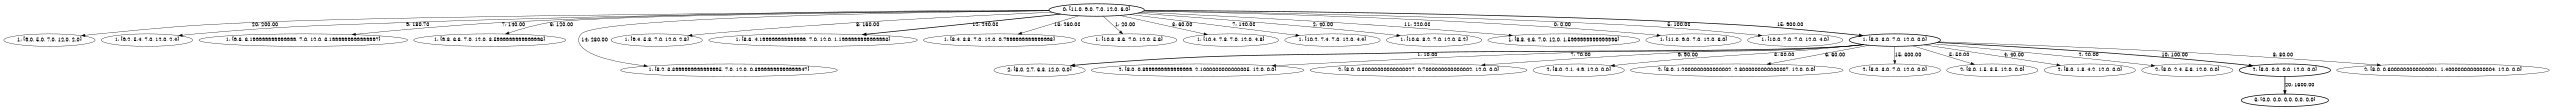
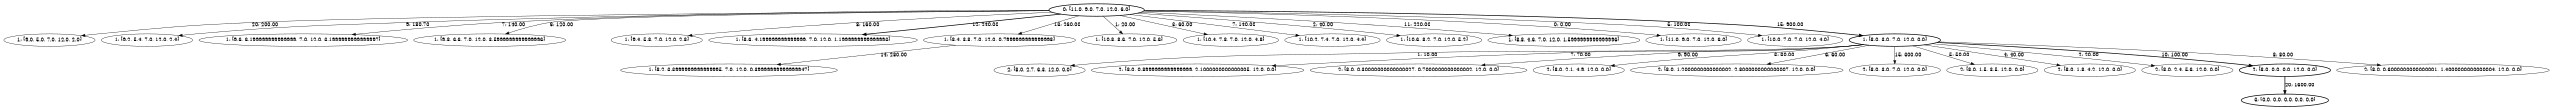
edge "0; [11.0, 9.0, 7.0, 12.0, 6.0]" -> "1; [8.2, 3.3999999999999995, 7.0, 12.0, 0.39999999999999947]": now "1; [8.4, 3.8, 7.0, 12.0, 0.7999999999999998]" -> "1; [8.2, 3.3999999999999995, 7.0, 12.0, 0.39999999999999947]"
edge "1; [8.0, 3.0, 7.0, 12.0, 0.0]" -> "2; [8.0, 2.7, 6.3, 12.0, 0.0]": style bold -> solid
